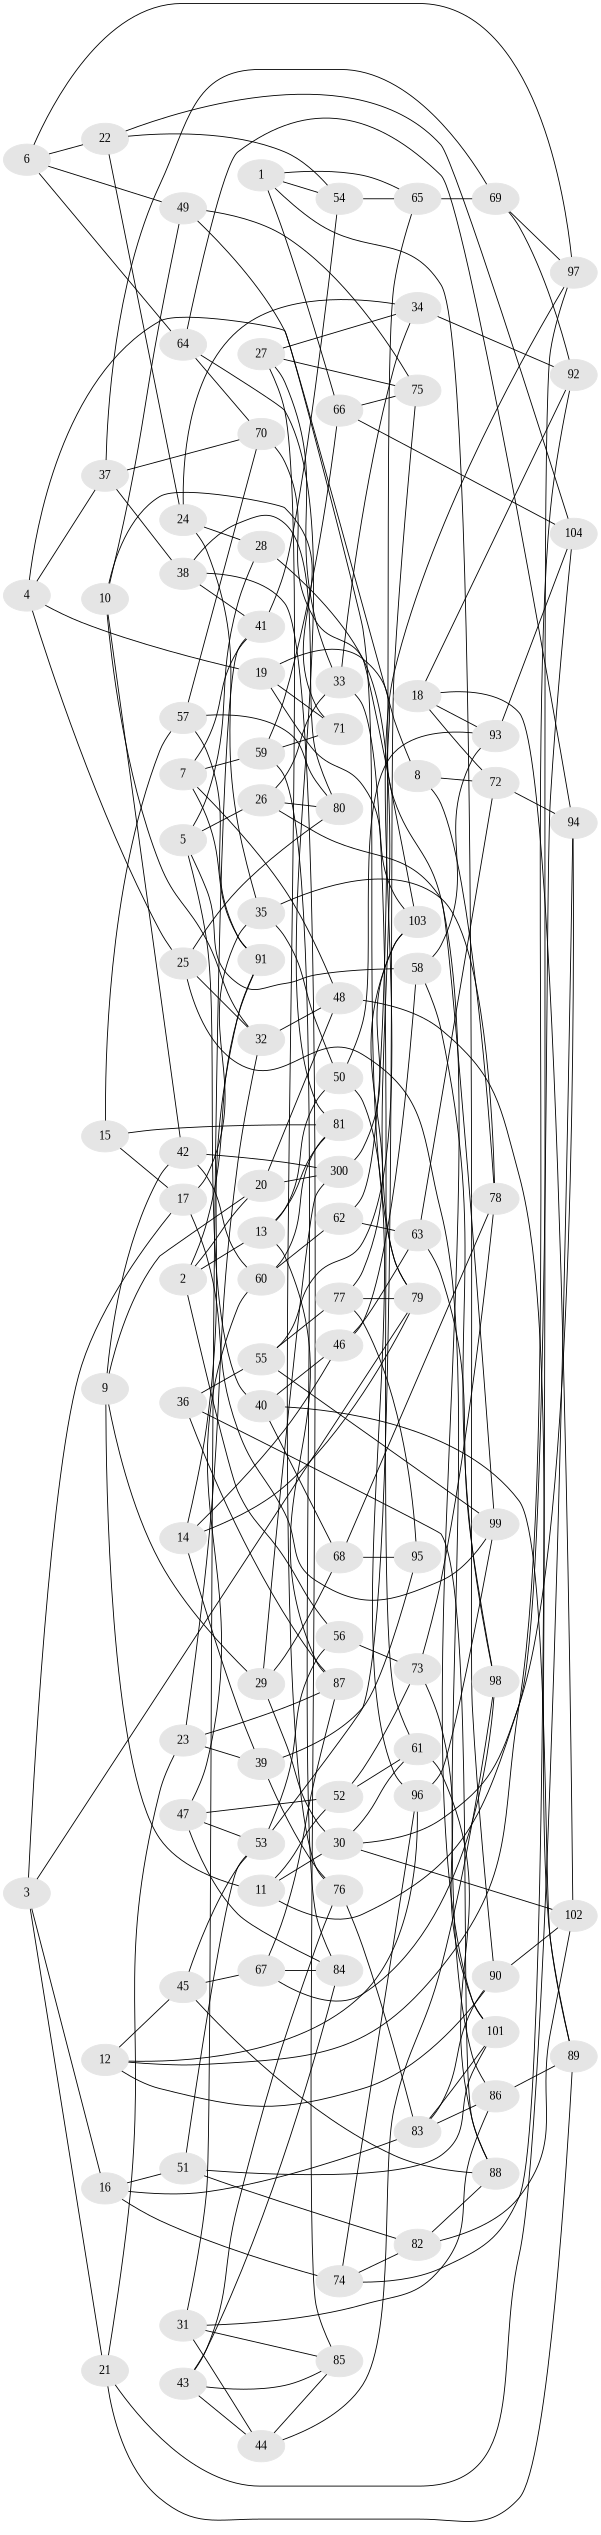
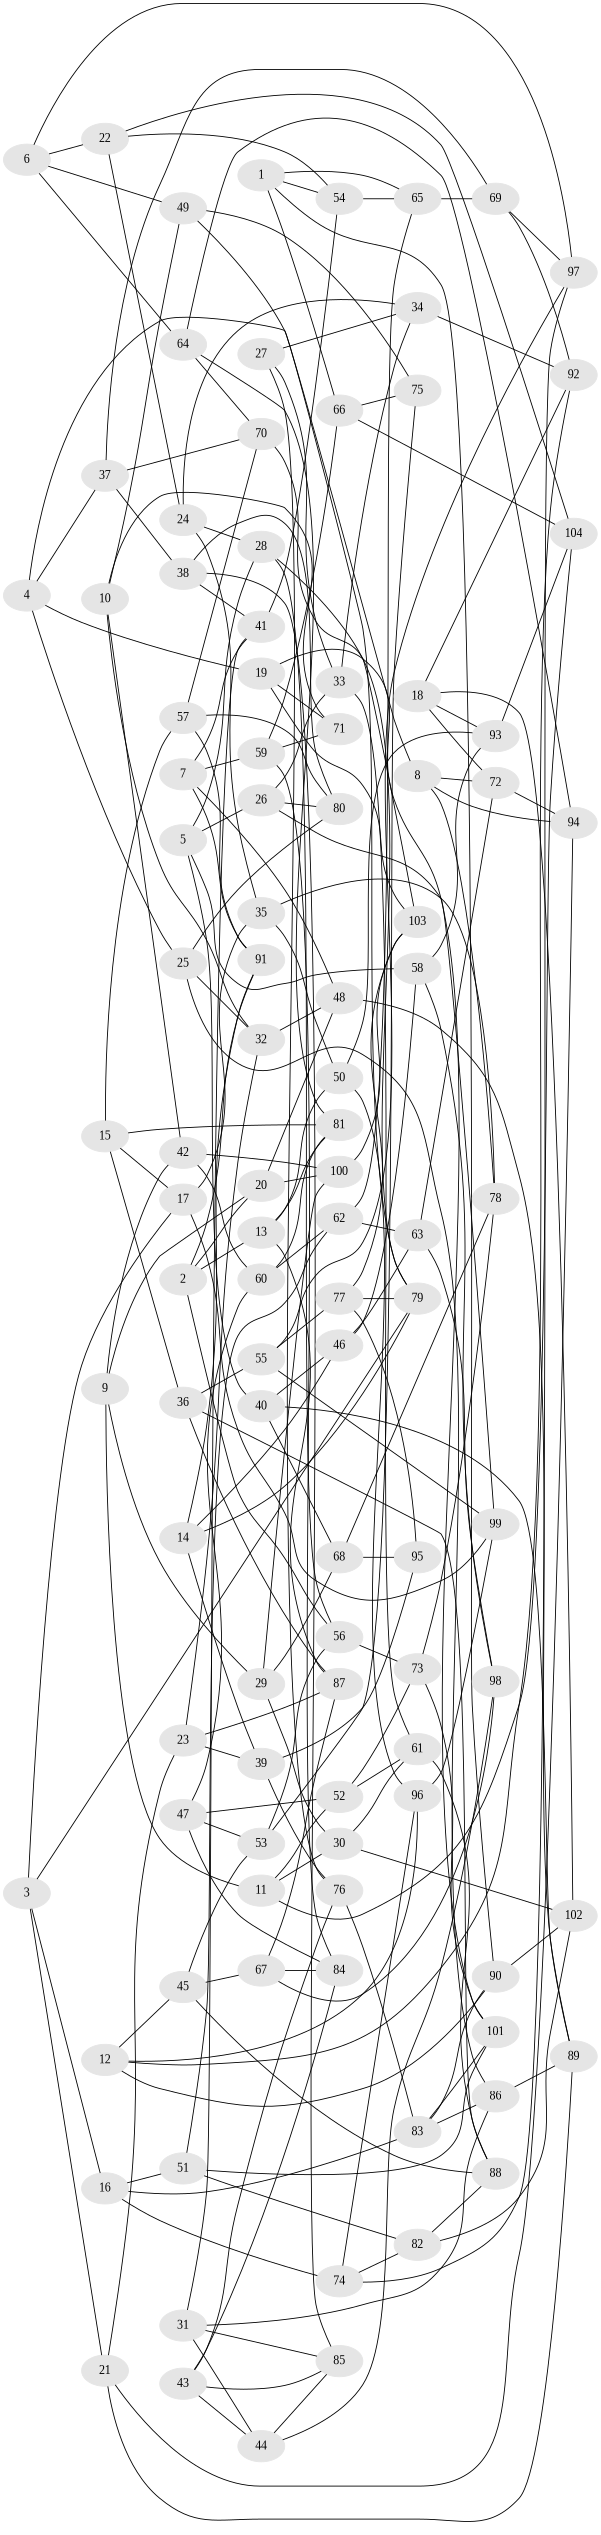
edge "27" -- "75": removed
edge "28" -- "56": added
node "300": label "300" -> "100"
edge "15" -- "36": added
edge "94" -- "30": now "94" -- "8"
edge "53" -- "51": now "62" -- "51"
